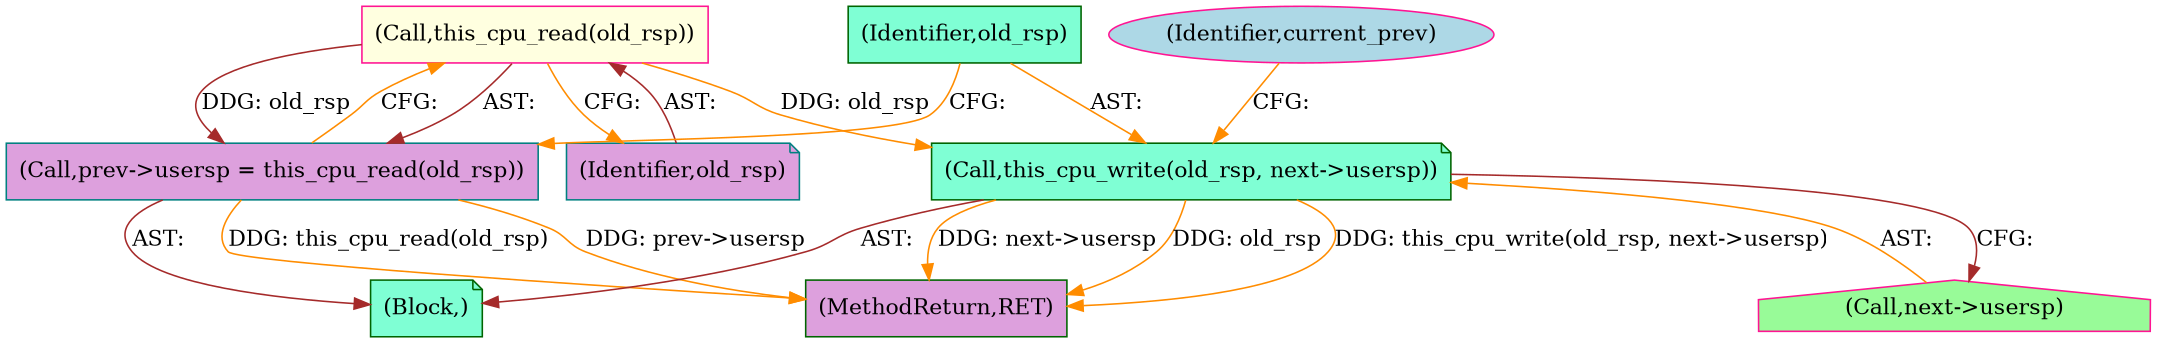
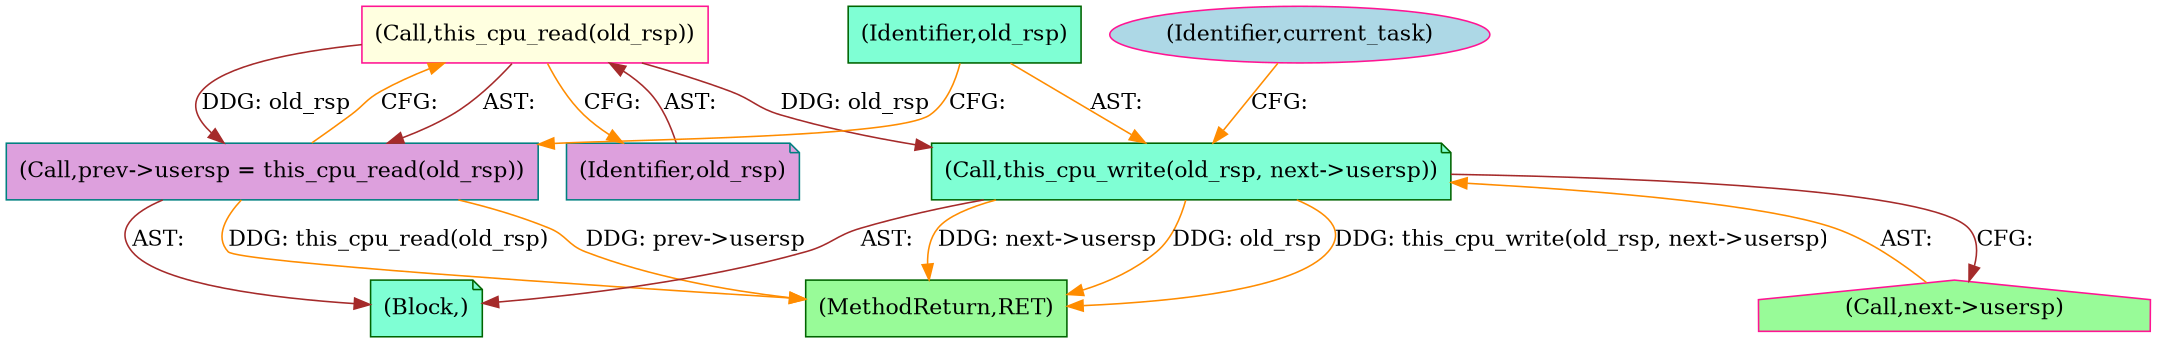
node "(Identifier,current_prev)": label "(Identifier,current_prev)" -> "(Identifier,current_task)"
edge "(Call,this_cpu_read(old_rsp))" -> "(Call,this_cpu_write(old_rsp, next->usersp))": color darkorange -> brown
node "(MethodReturn,RET)": fillcolor plum -> palegreen
